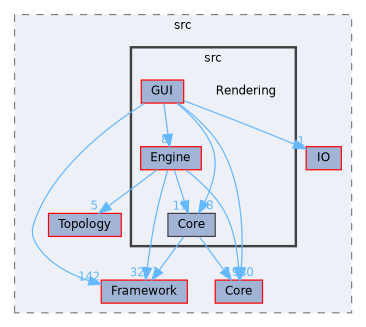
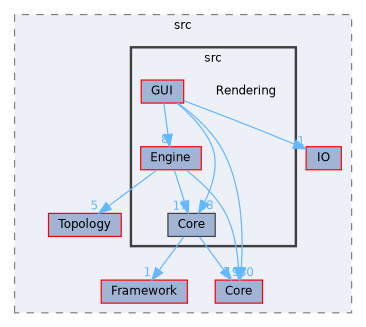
edge "GUI" -> "Framework": removed
edge "Engine" -> "Framework": removed
